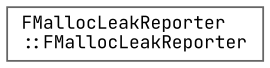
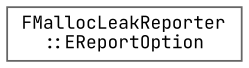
node "FMallocLeakReporter ::FMallocLeakReporter": label "FMallocLeakReporter ::FMallocLeakReporter" -> "FMallocLeakReporter ::EReportOption"
